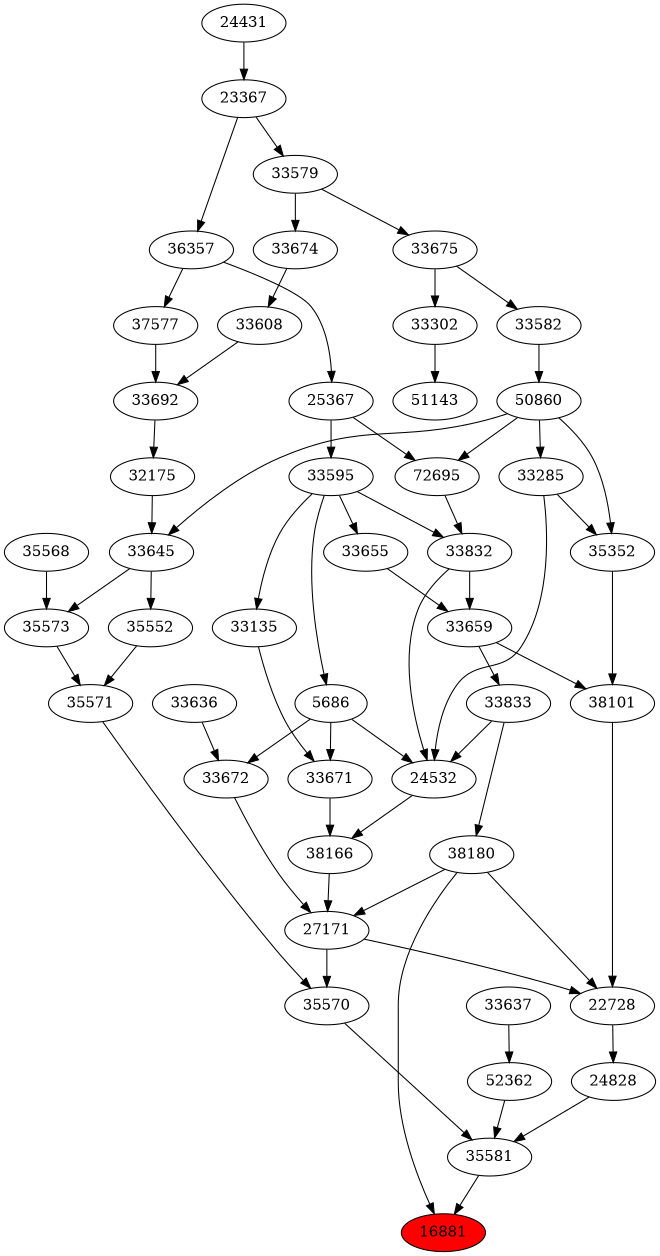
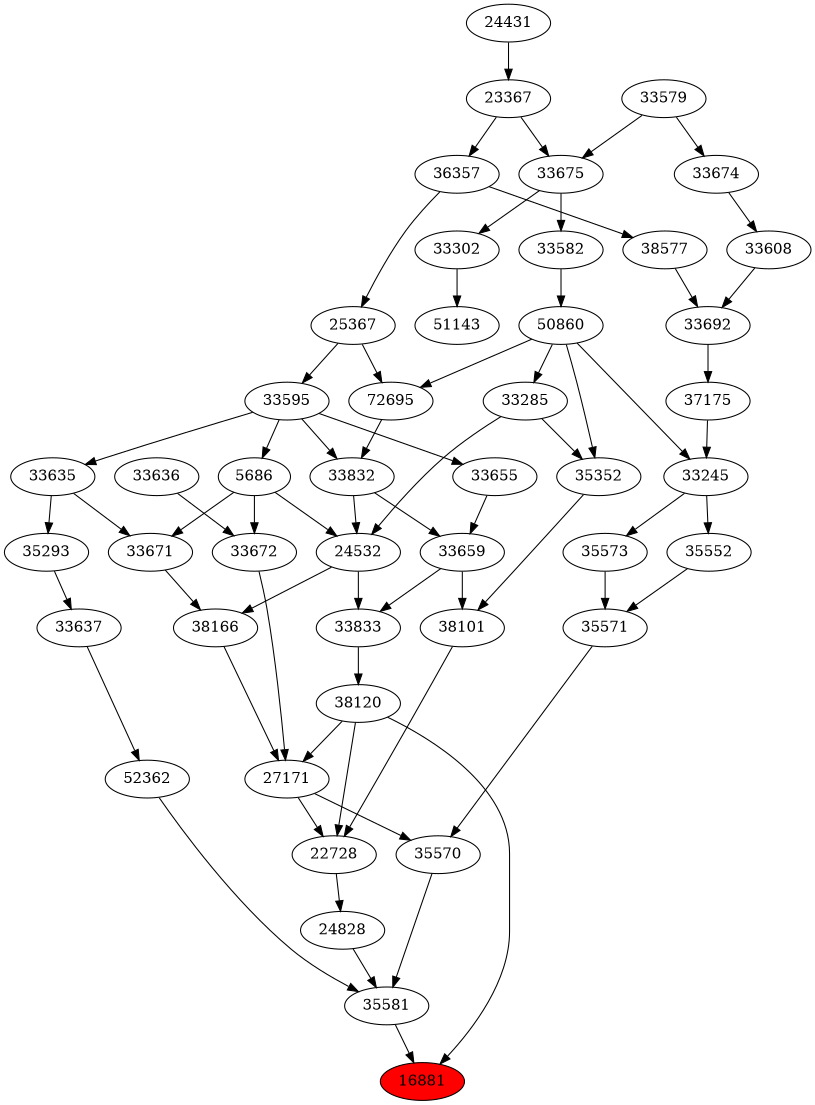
edge "23367" -> "33579": now "23367" -> "33675"
node "37577": label "37577" -> "38577"
node "32175": label "32175" -> "37175"
node "35293": added
node "35568": removed
node "33645": label "33645" -> "33245"
node "33135": label "33135" -> "33635"
edge "33833" -> "24532": reversed
node "38180": label "38180" -> "38120"
